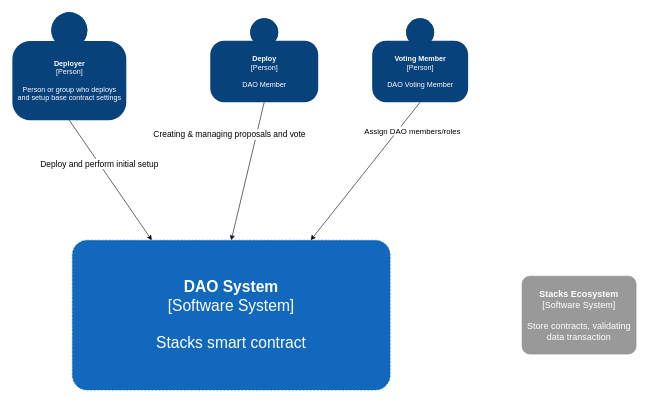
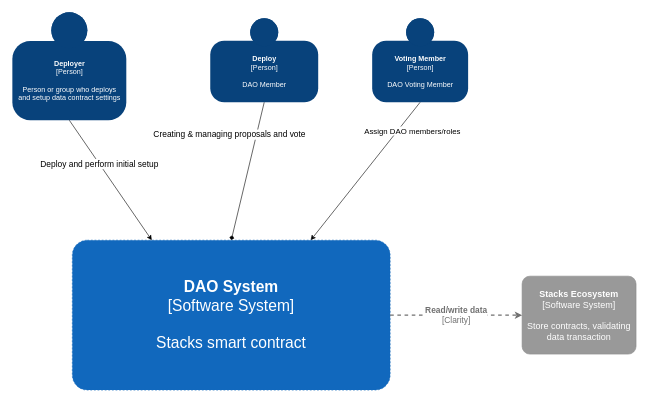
node "Deployer [Person] Person or group who deploys and setup base contract settings": label "Deployer [Person] Person or group who deploys and setup base contract settings" -> "Deployer [Person] Person or group who deploys and setup data contract settings"
edge "Deploy [Person] DAO Member" -> "DAO System [Software System] Stacks smart contract": arrowhead classic -> diamond
edge "DAO System [Software System] Stacks smart contract" -> "Stacks Ecosystem [Software System] Store contracts, validating data transaction": added, label "Read/write data [Clarity]"
